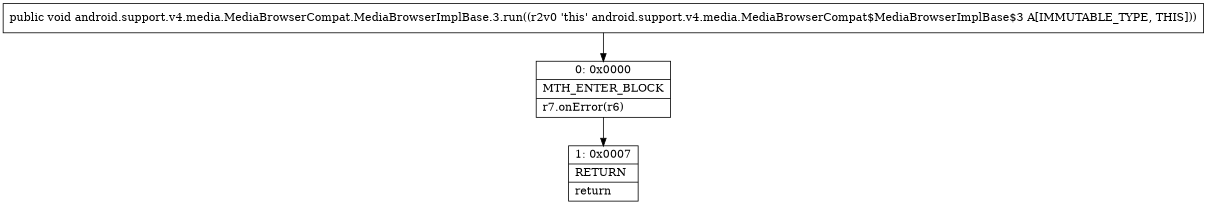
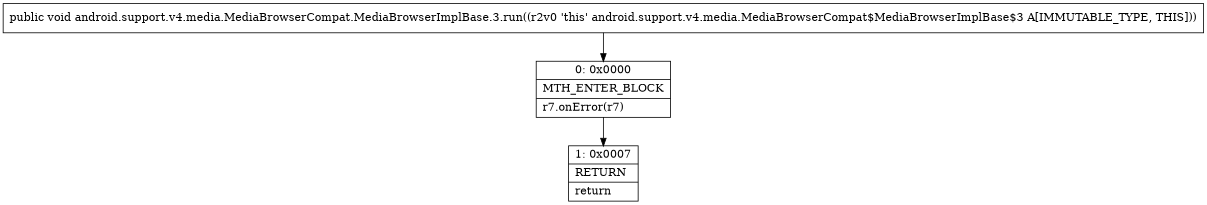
node "0: 0x0000": text "r7.onError(r6)" -> "r7.onError(r7)"
